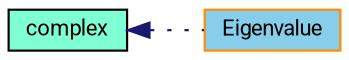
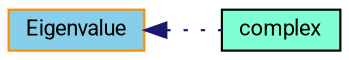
edge "Eigenvalue" -> "complex": reversed
